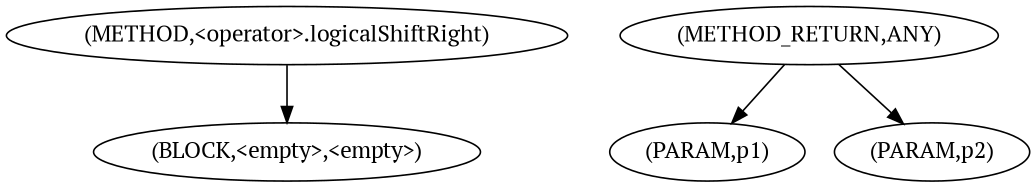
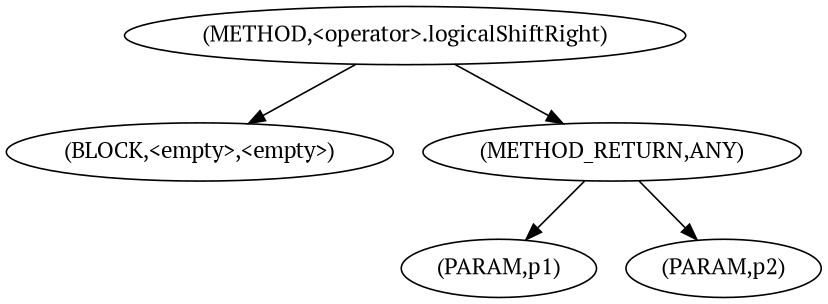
edge "(METHOD,<operator>.logicalShiftRight)" -> "(METHOD_RETURN,ANY)": added
